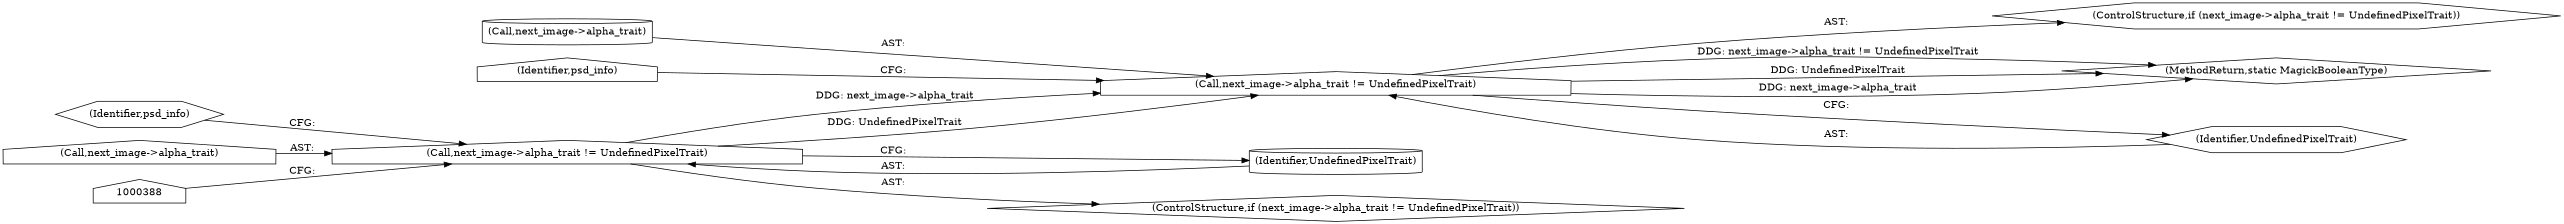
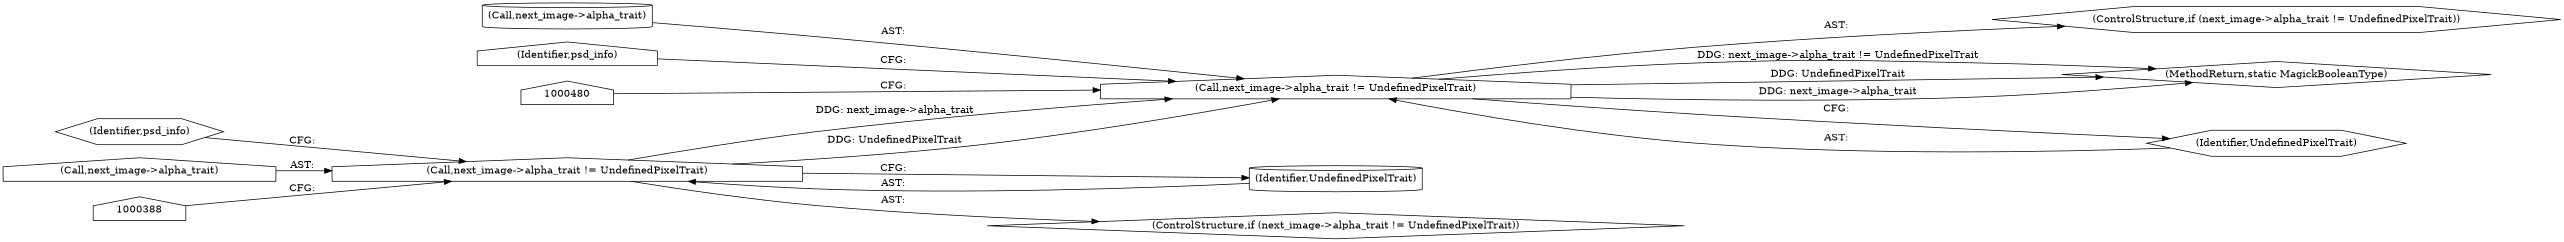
node "1000480": added
